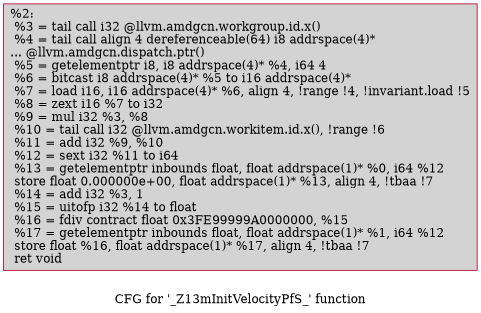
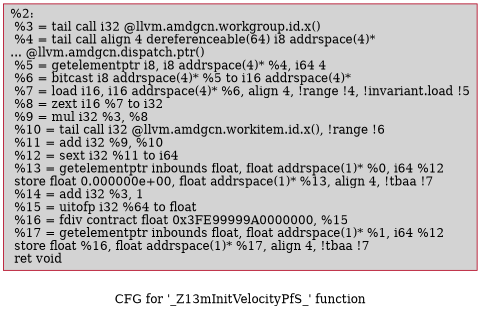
node "%2:": text "%15 = uitofp i32 %14 to float" -> "%15 = uitofp i32 %64 to float"
